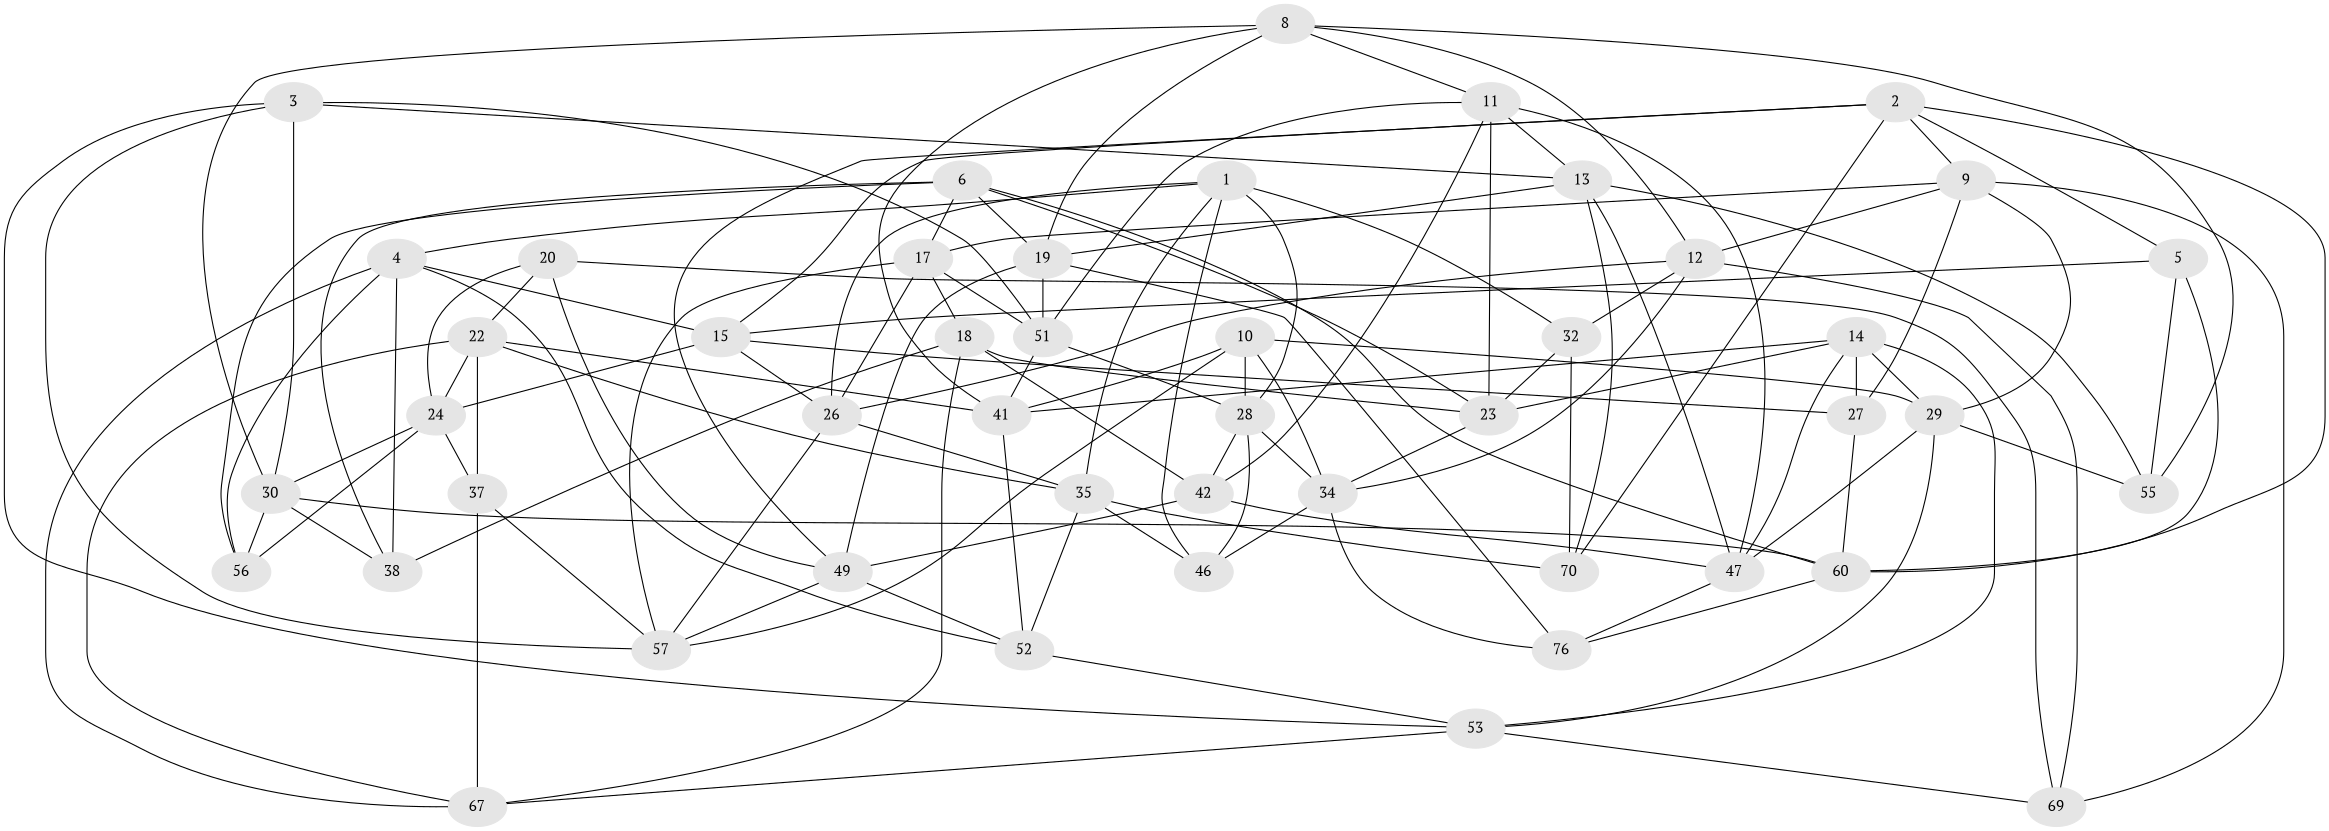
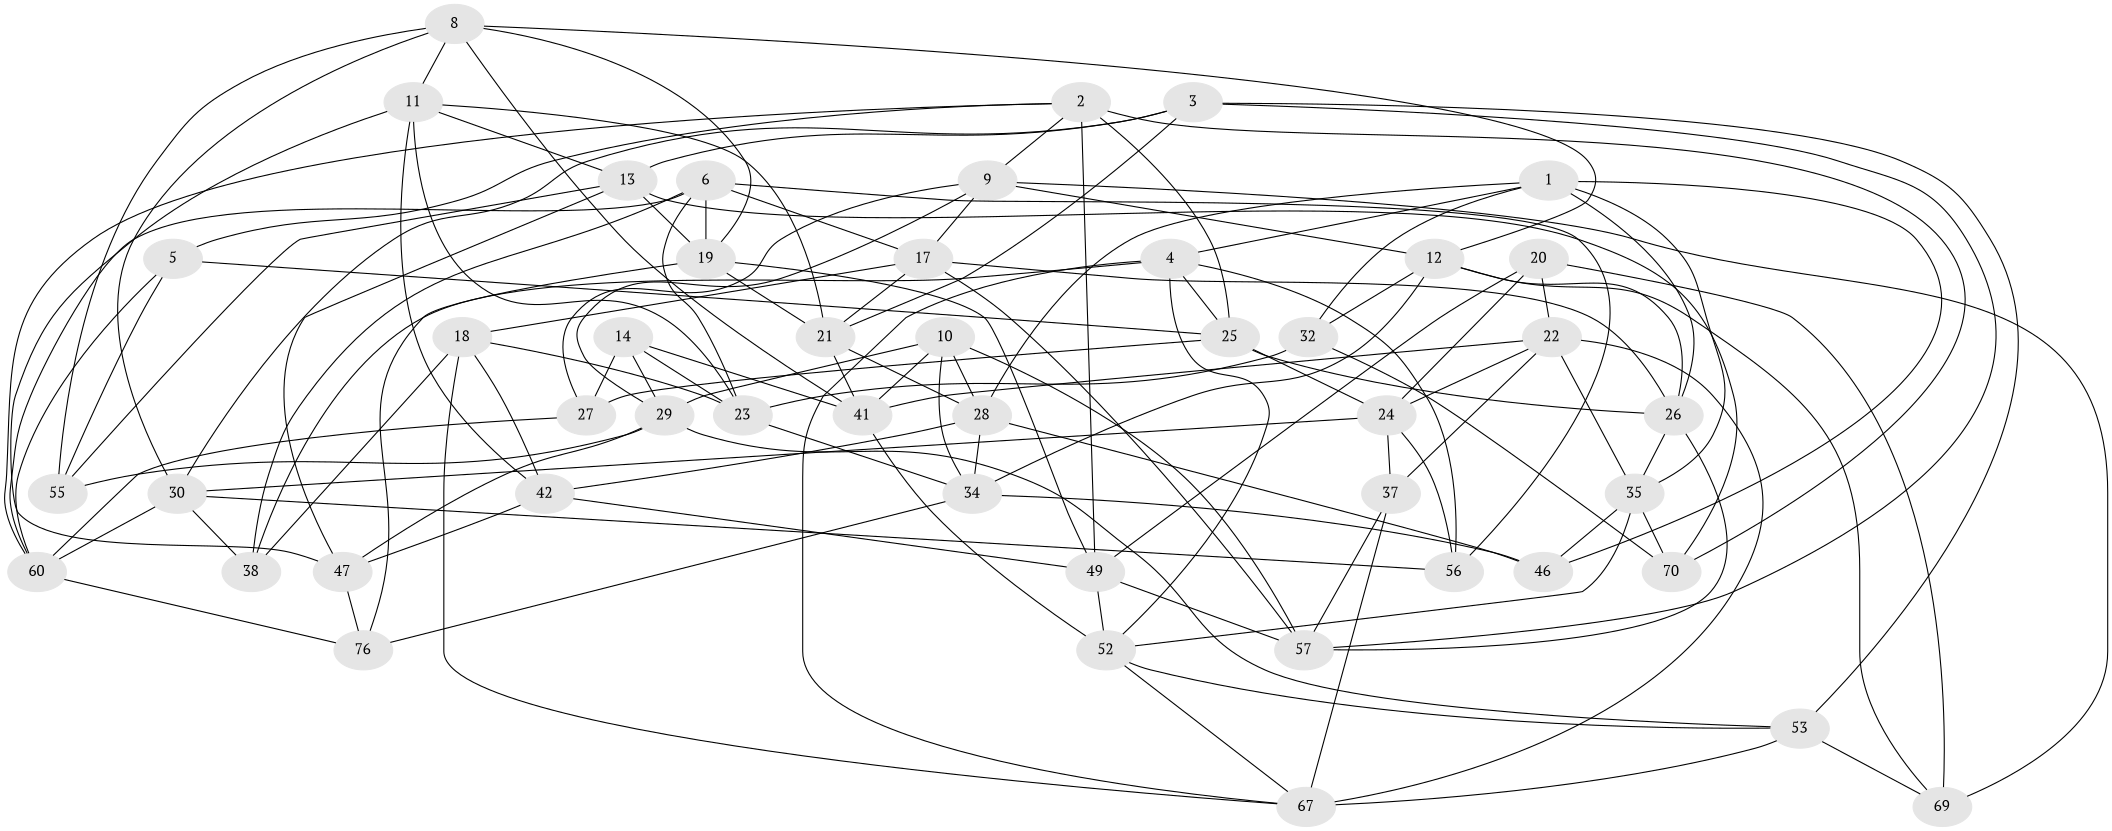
node "15": label "15" -> "25"
node "51": label "51" -> "21"
edge "14" -- "47": removed
edge "14" -- "53": removed
edge "52" -- "67": added
